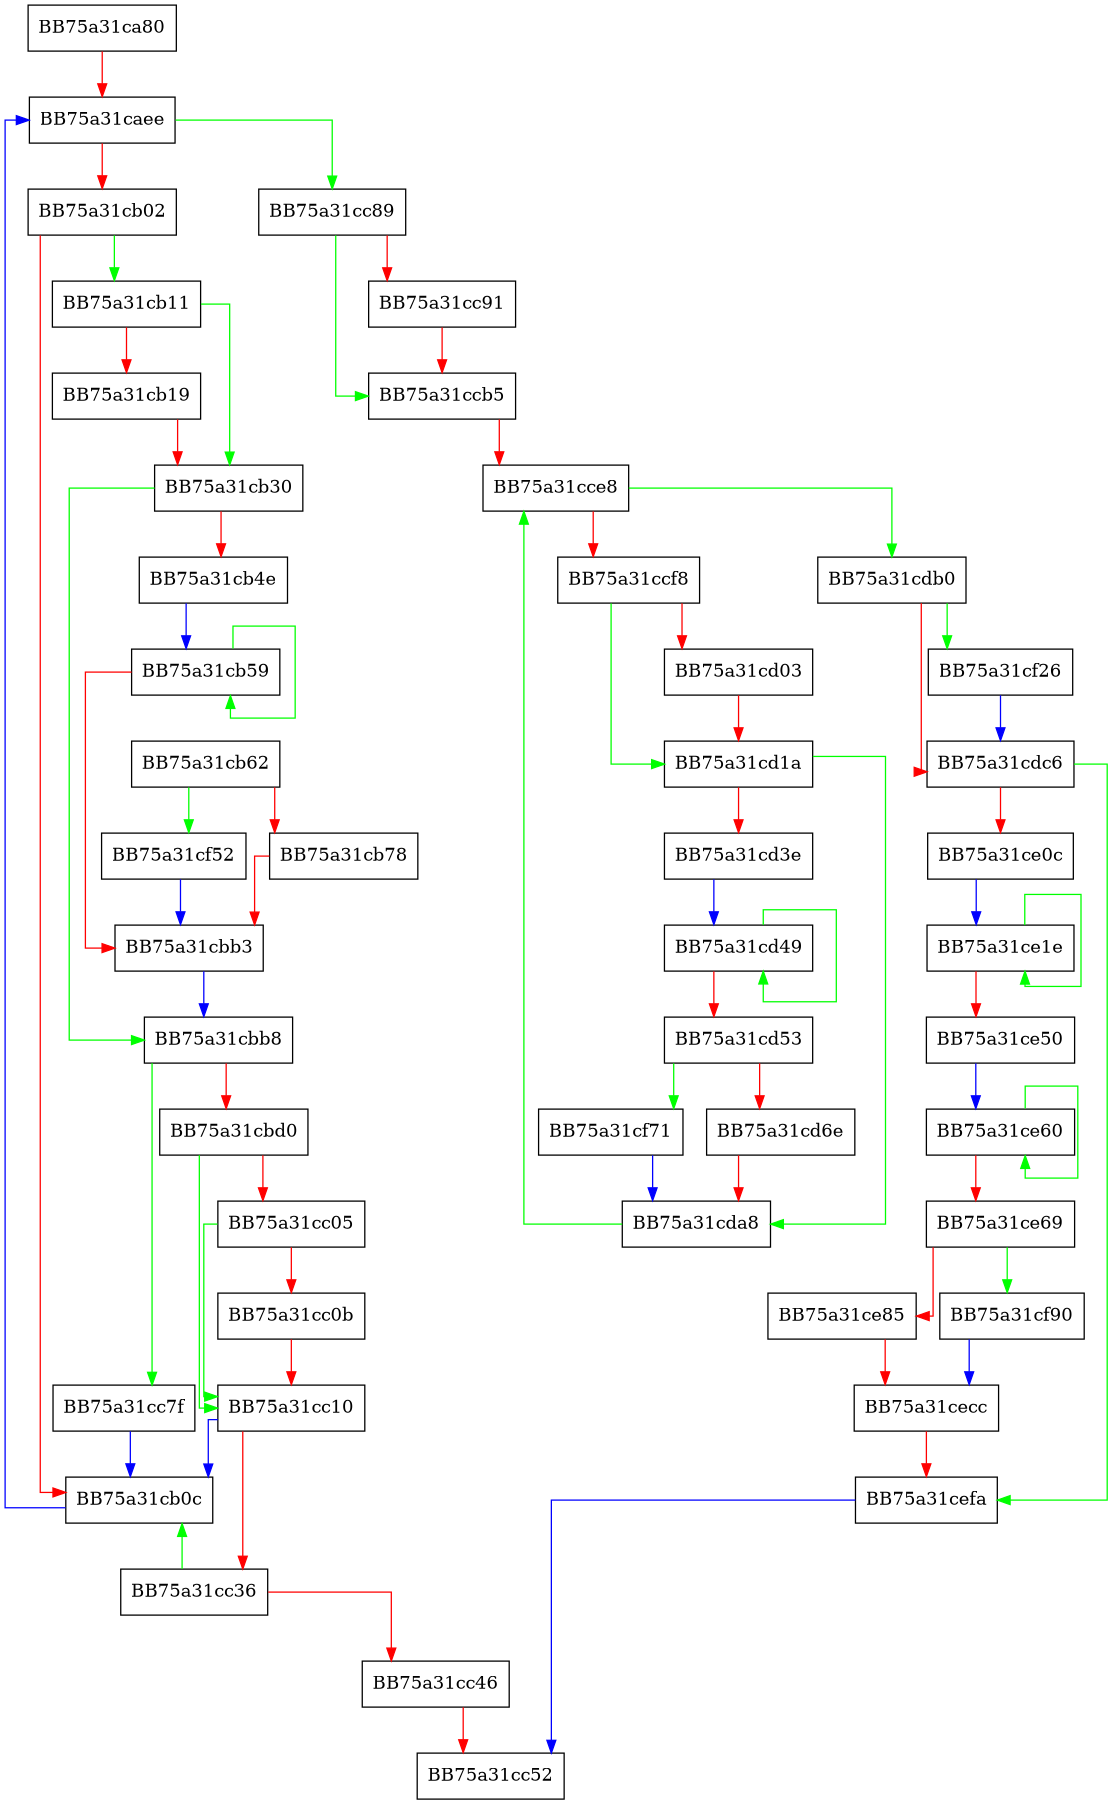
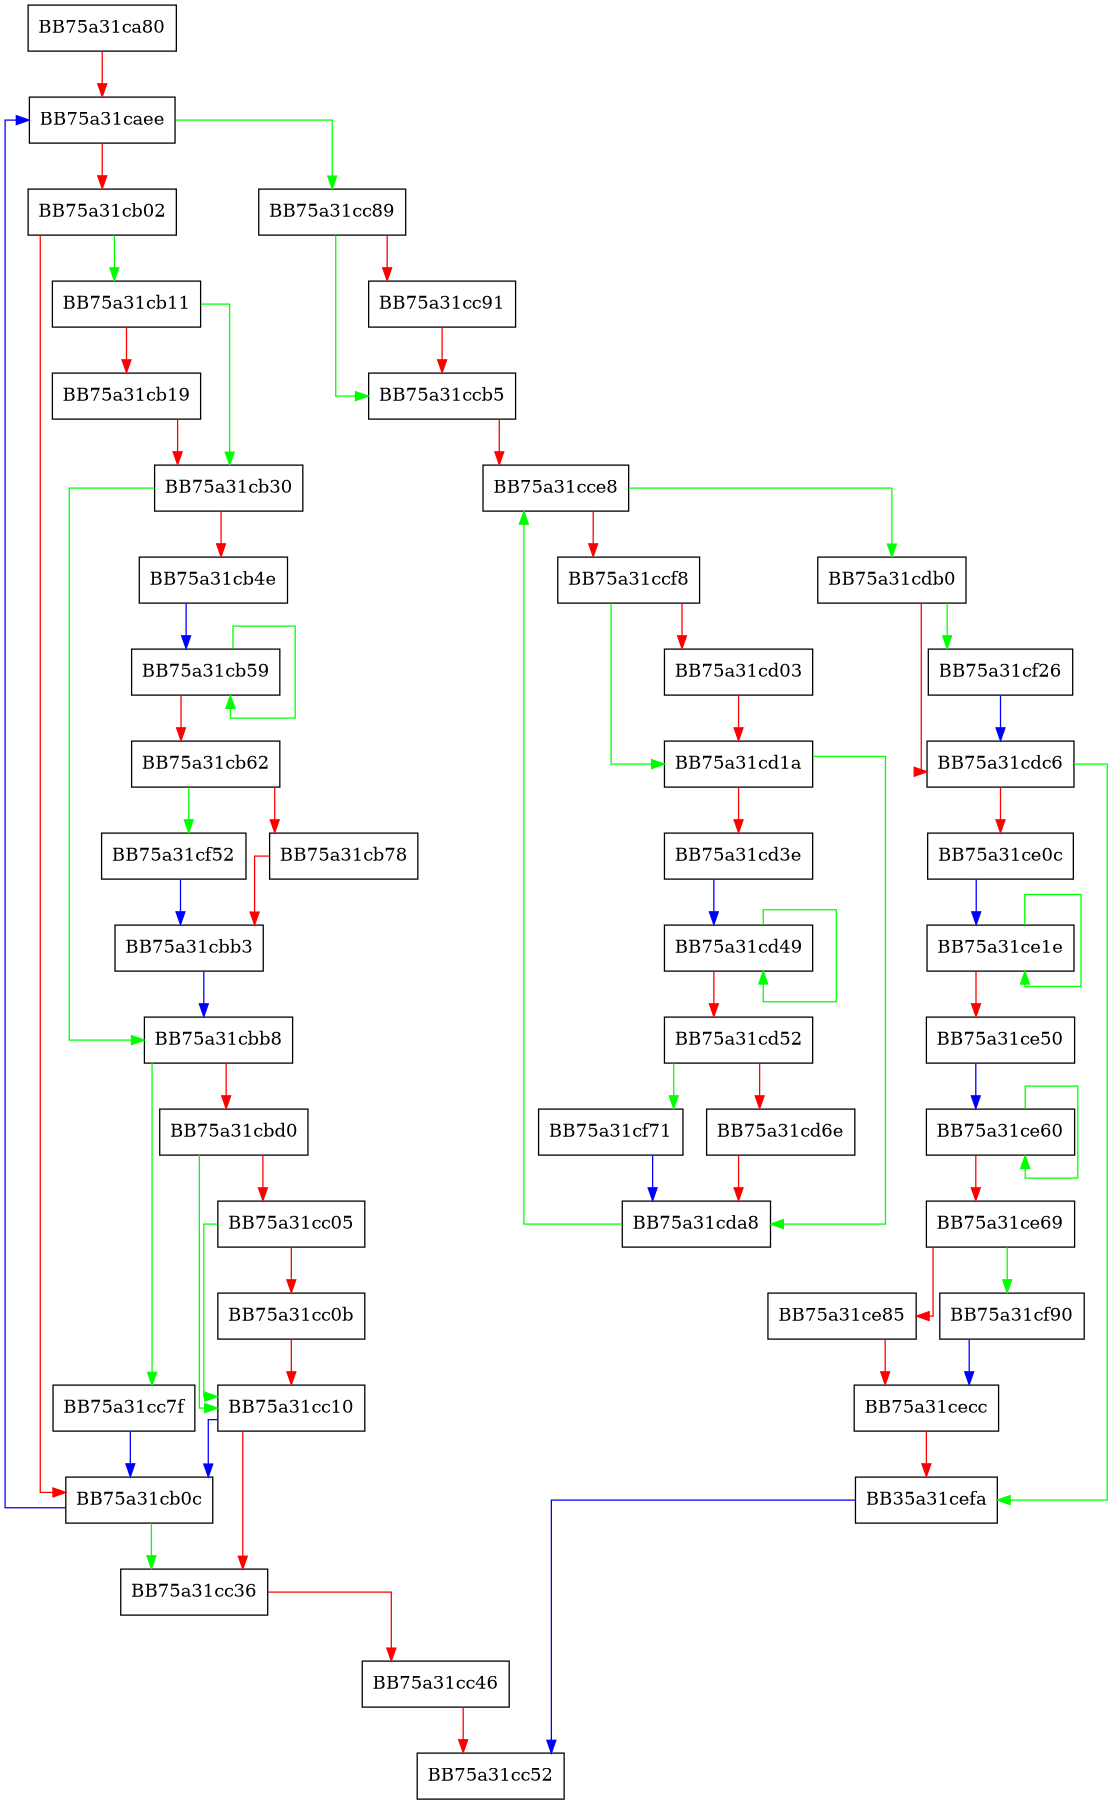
edge "BB75a31cb59" -> "BB75a31cbb3": now "BB75a31cb59" -> "BB75a31cb62"
node "BB75a31cd53": label "BB75a31cd53" -> "BB75a31cd52"
node "BB75a31cefa": label "BB75a31cefa" -> "BB35a31cefa"
edge "BB75a31cc36" -> "BB75a31cb0c": reversed
